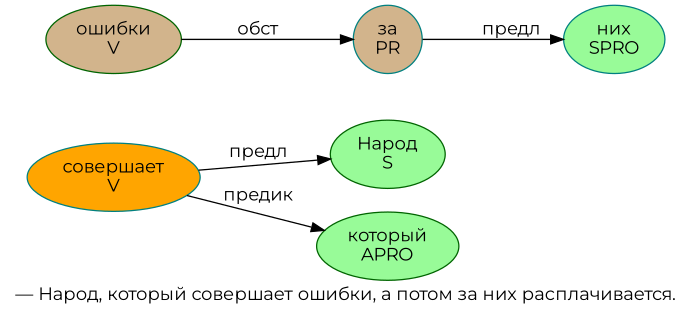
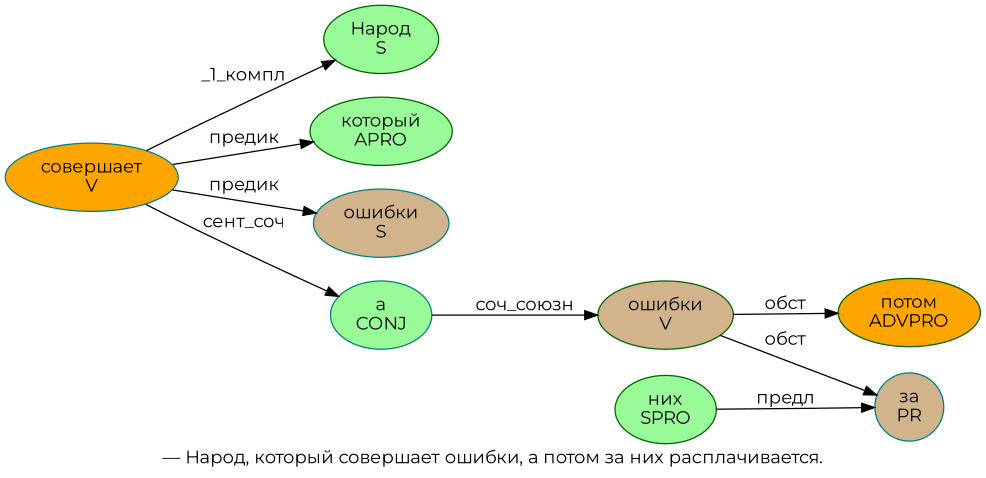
edge "за PR" -> "них SPRO": reversed
node "них SPRO": color teal -> darkgreen
edge "совершает V" -> "Народ S": label "предл" -> "_1_компл"
node "ошибки S": added
node "потом ADVPRO": added
node "а CONJ": added
